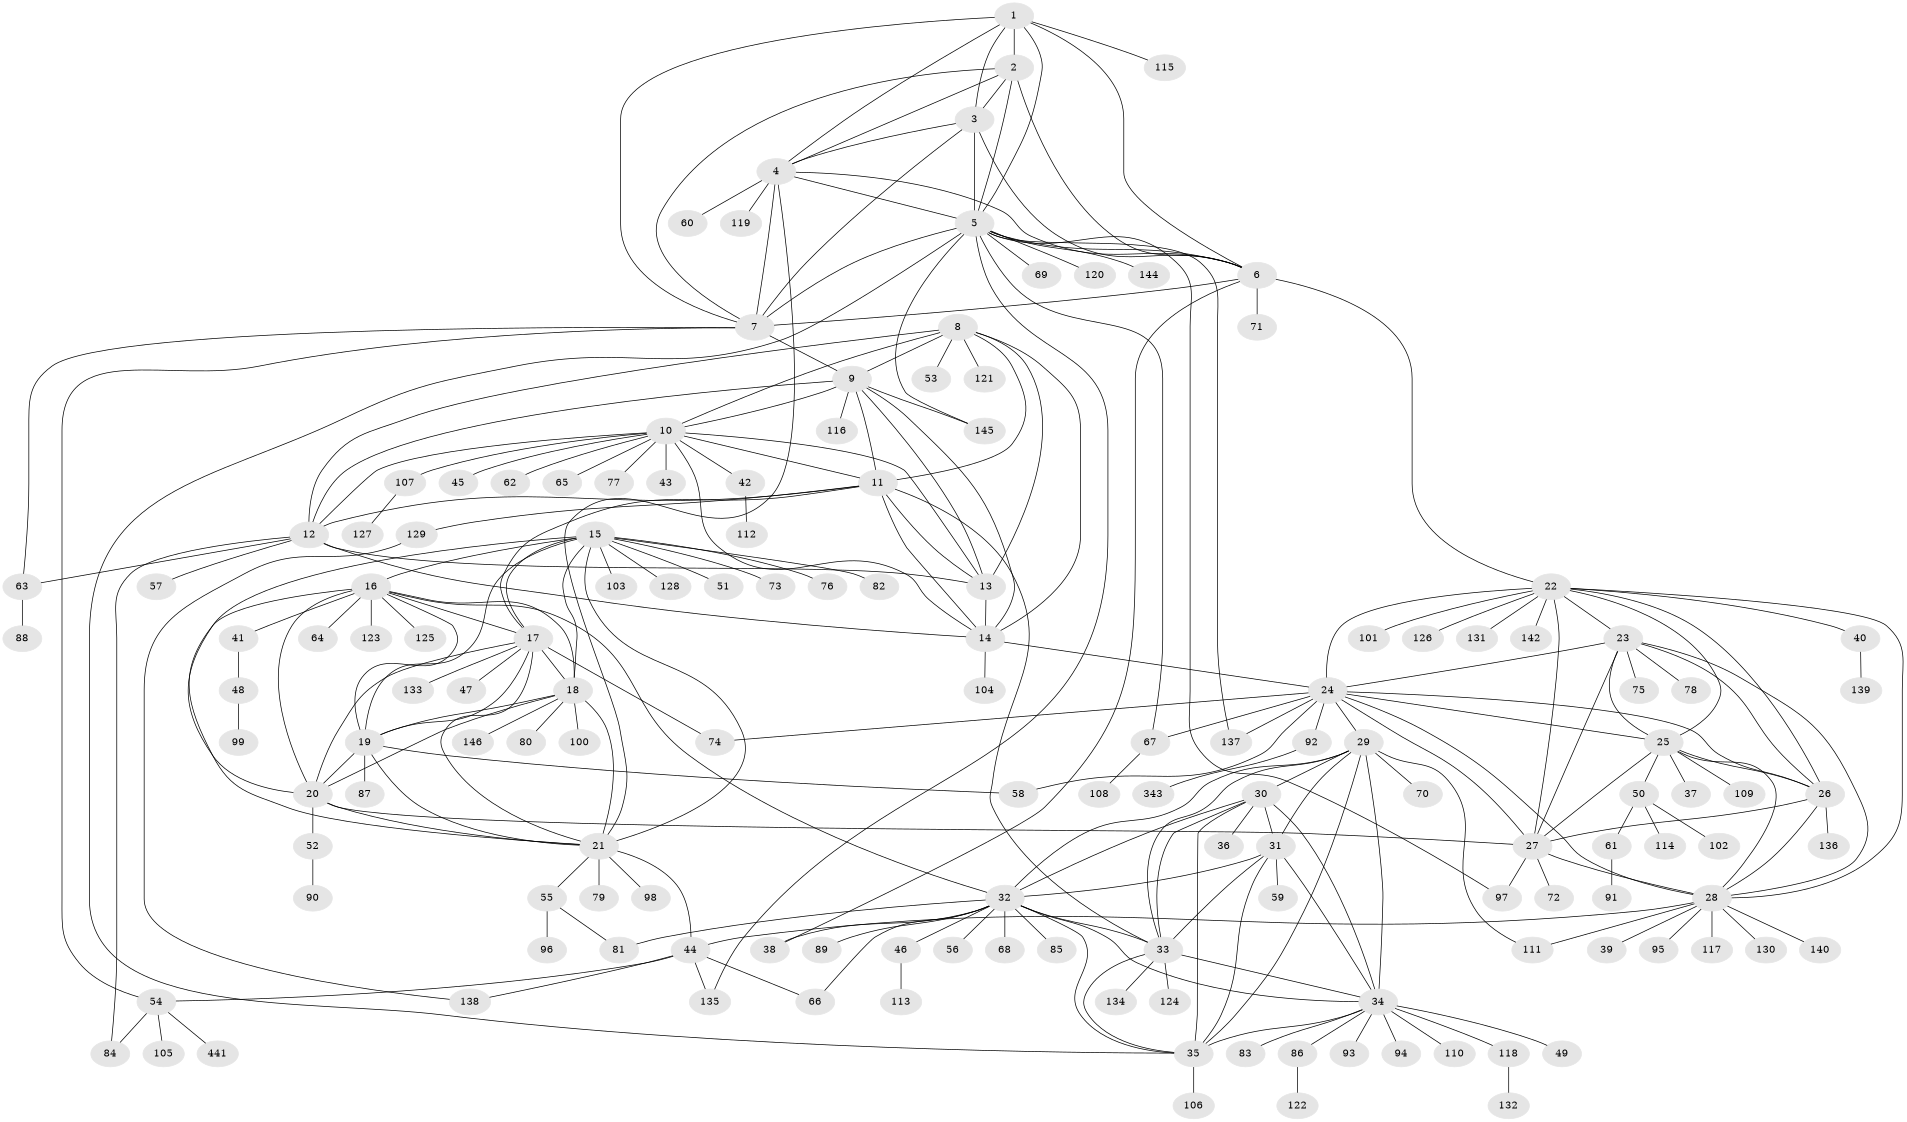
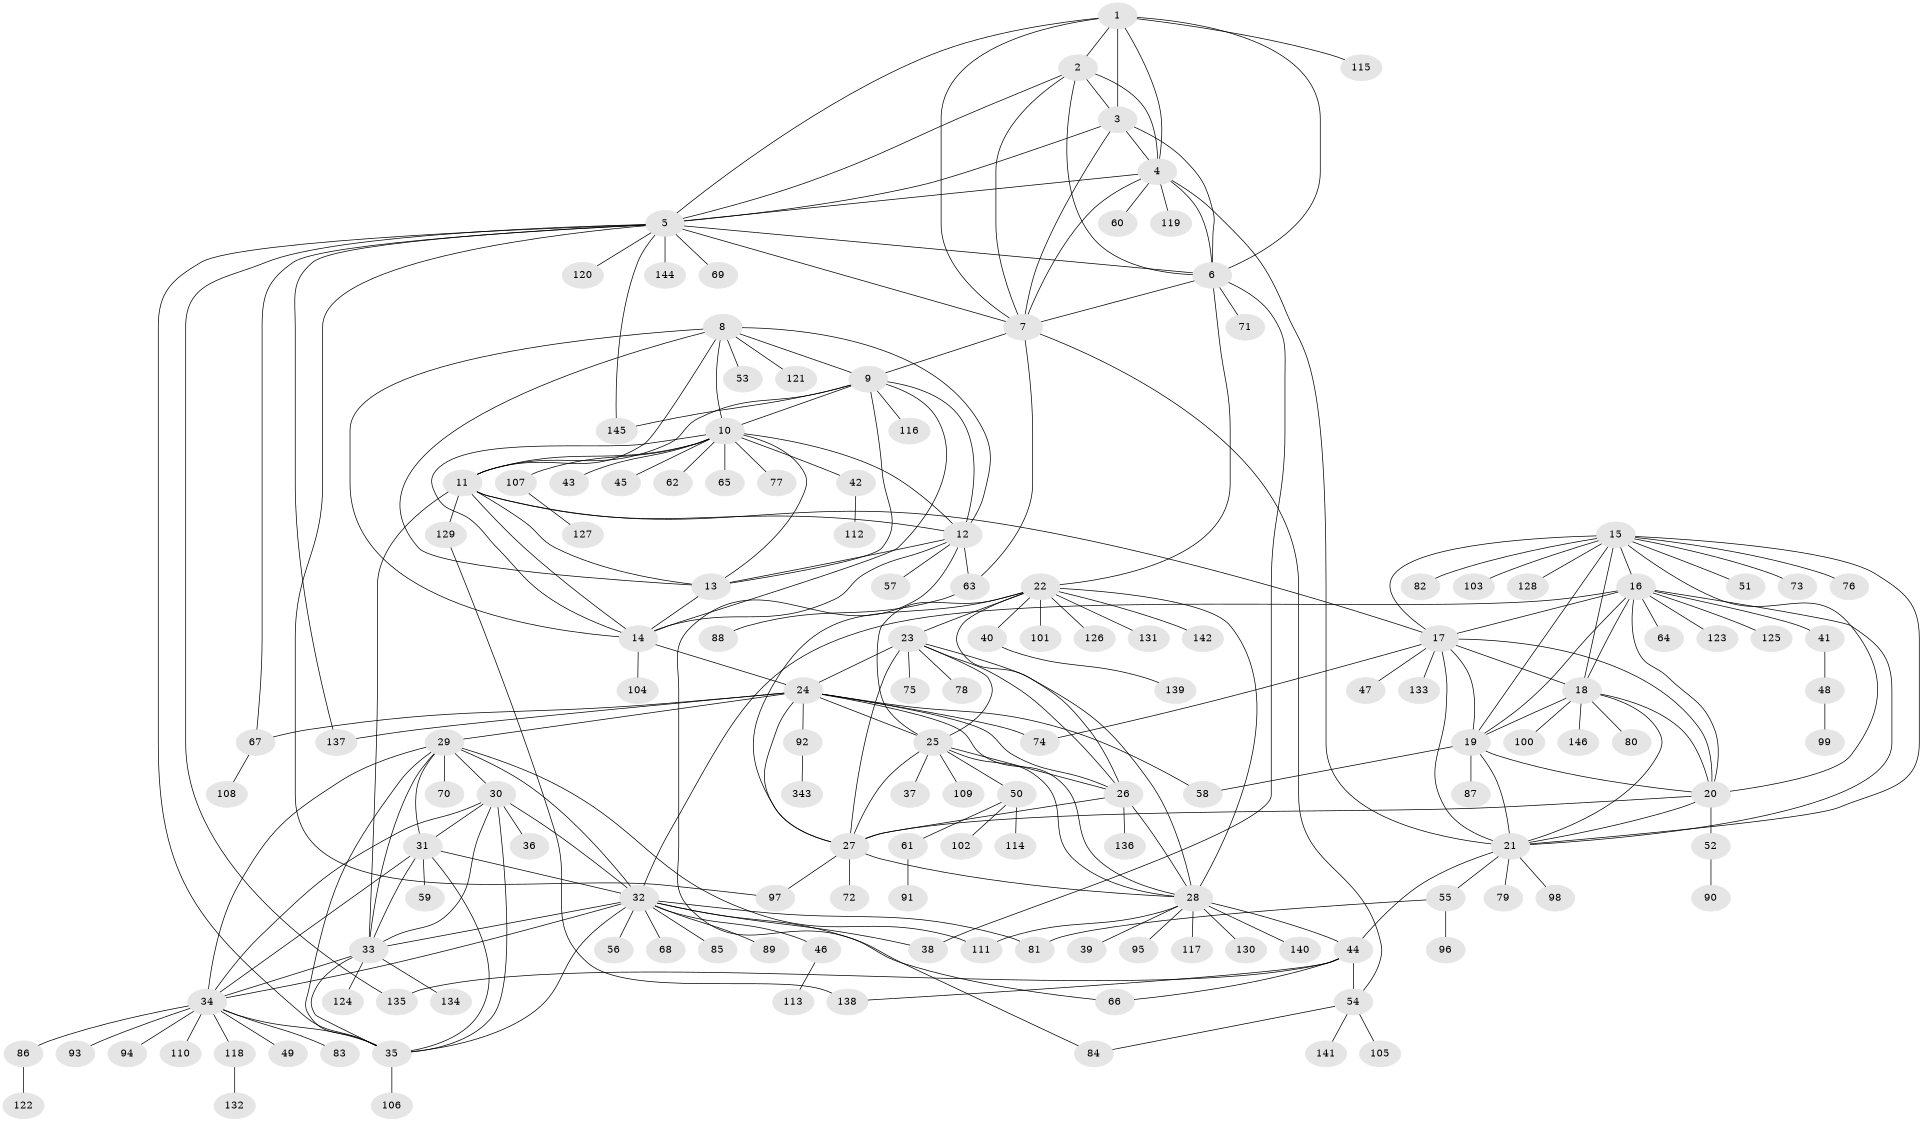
edge "22" -- "24": removed
node "441": label "441" -> "141"
